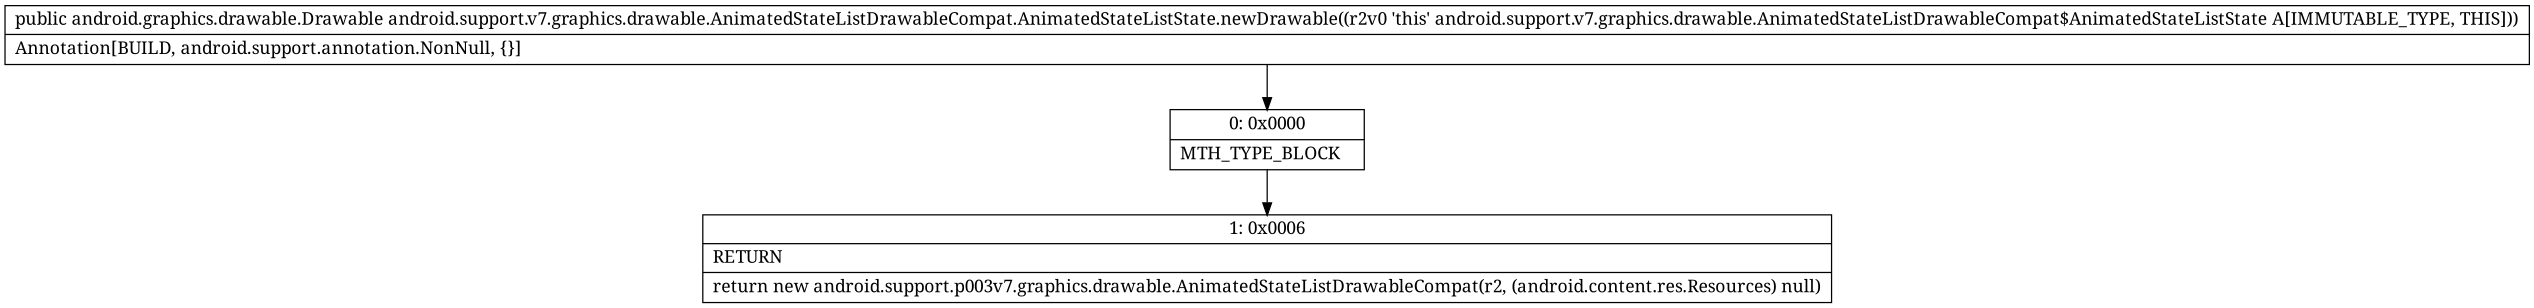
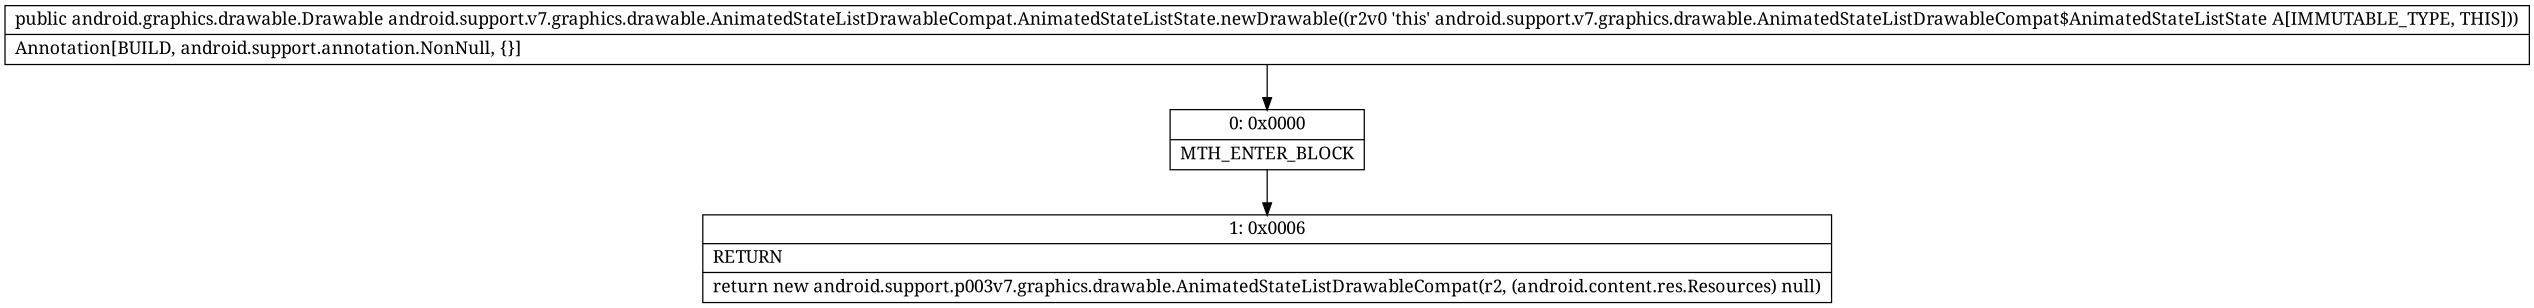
node "0: 0x0000": text "MTH_TYPE_BLOCK" -> "MTH_ENTER_BLOCK"
